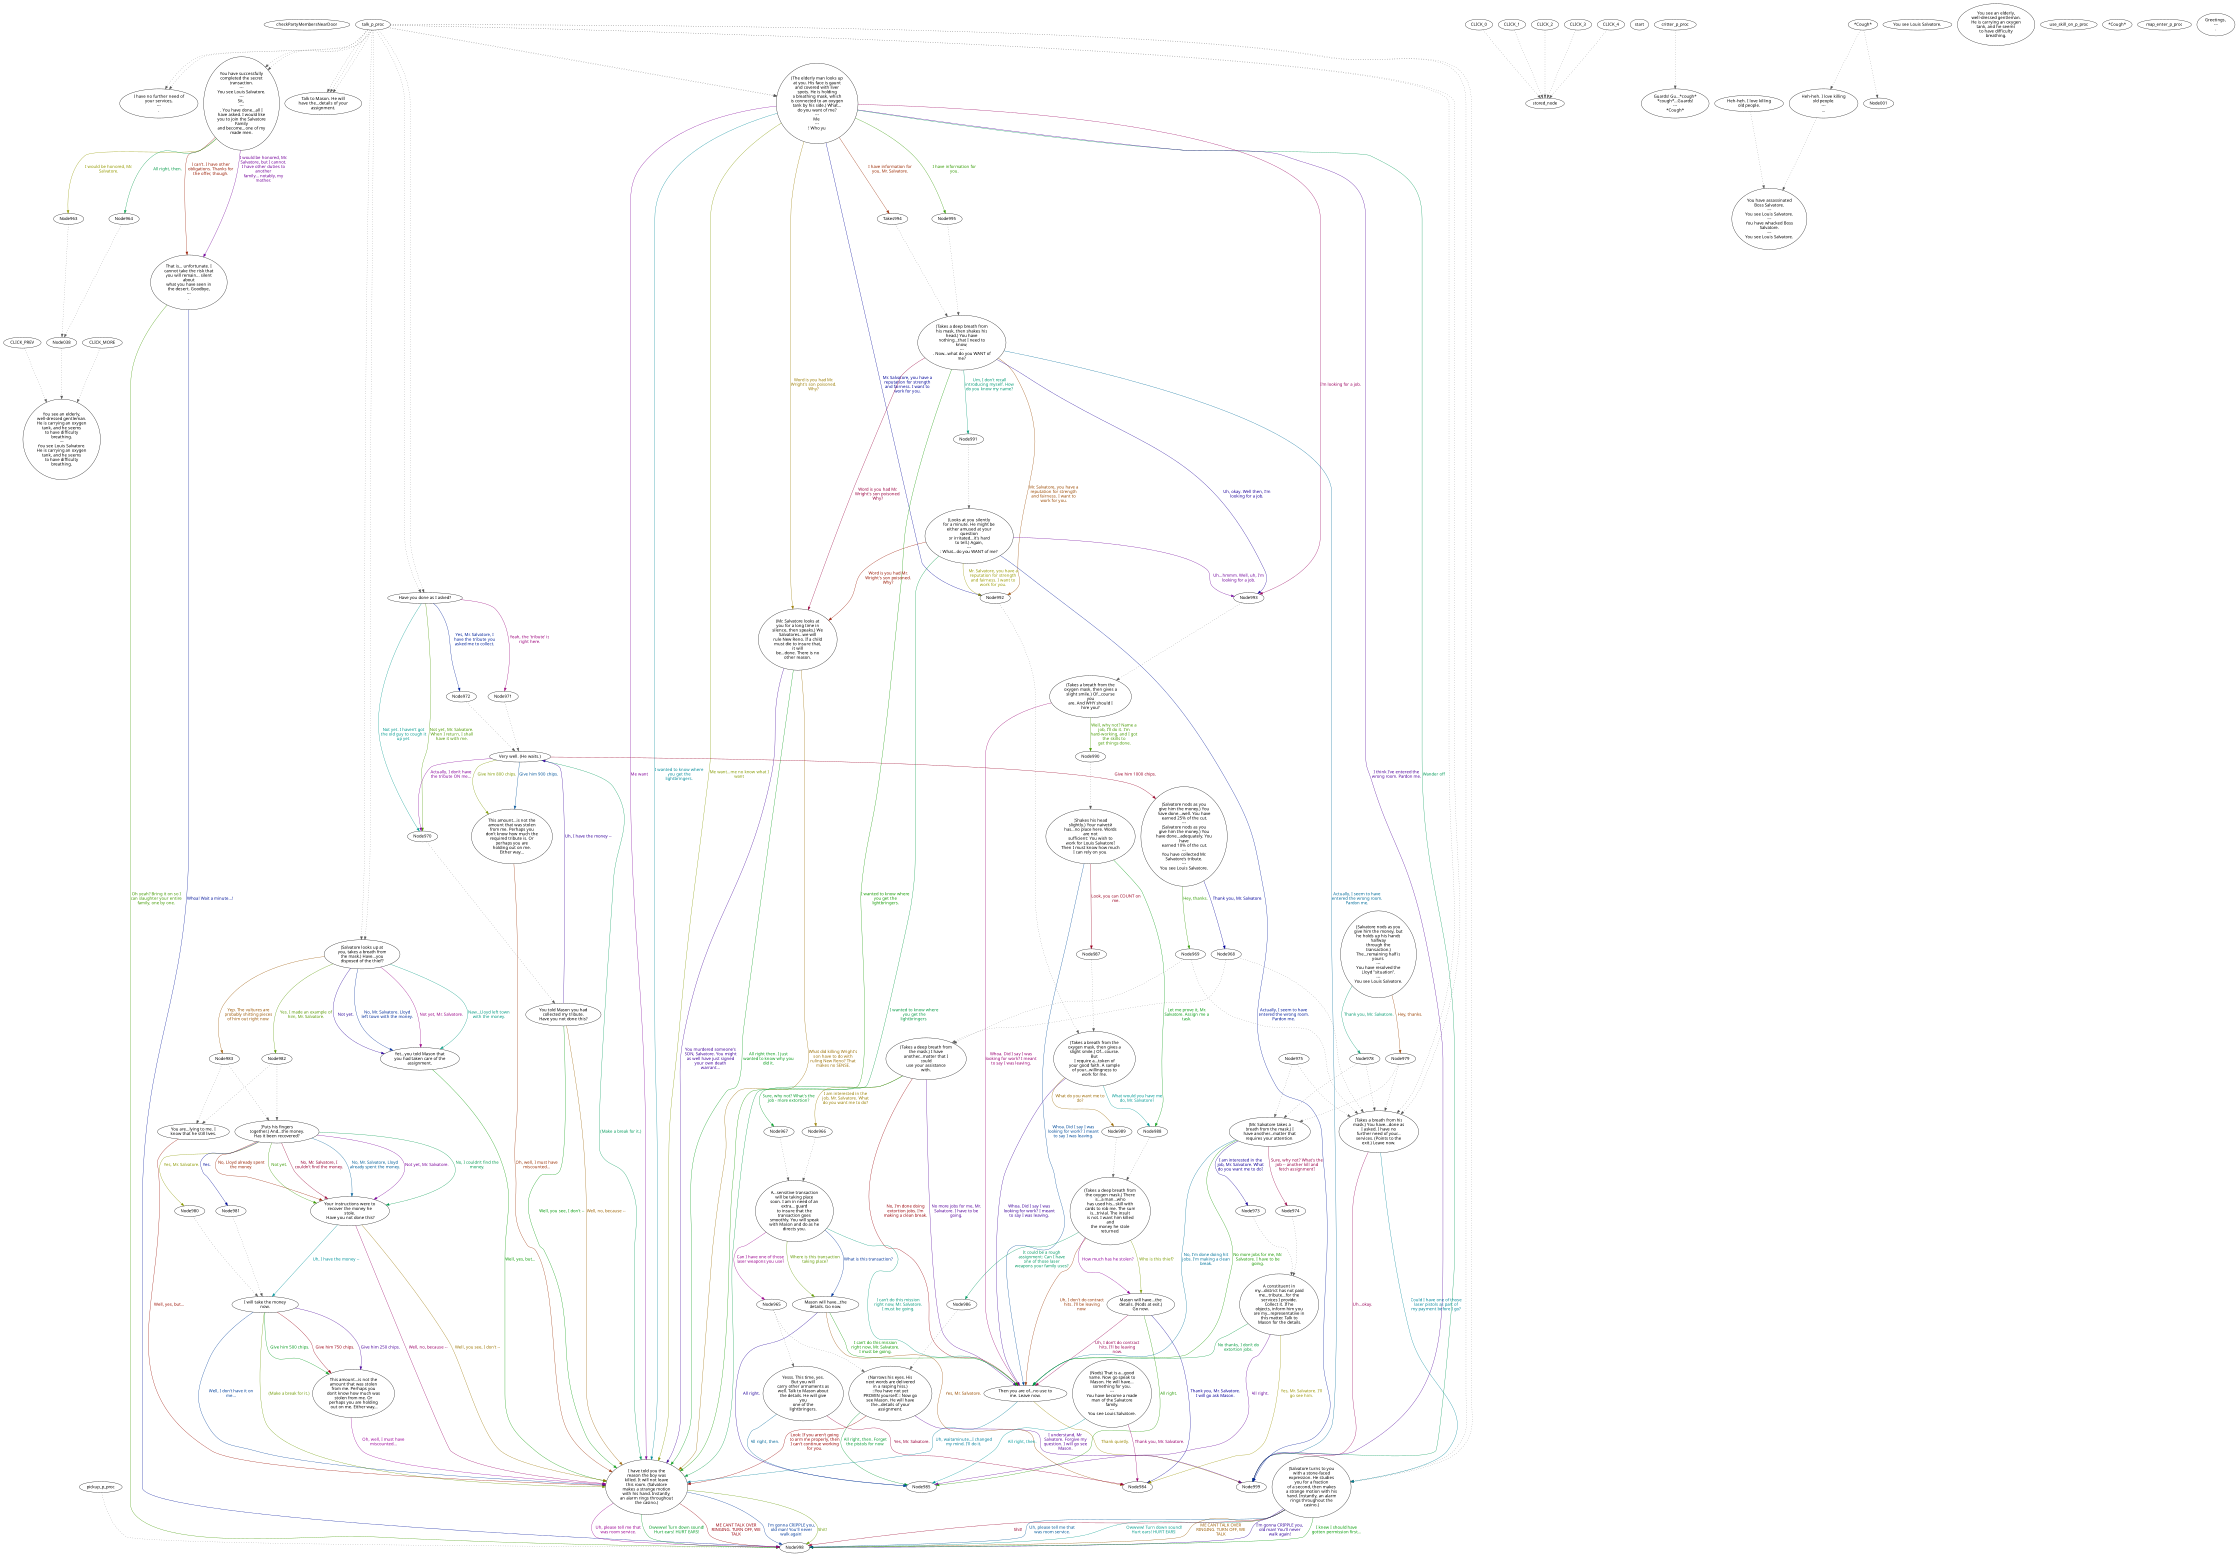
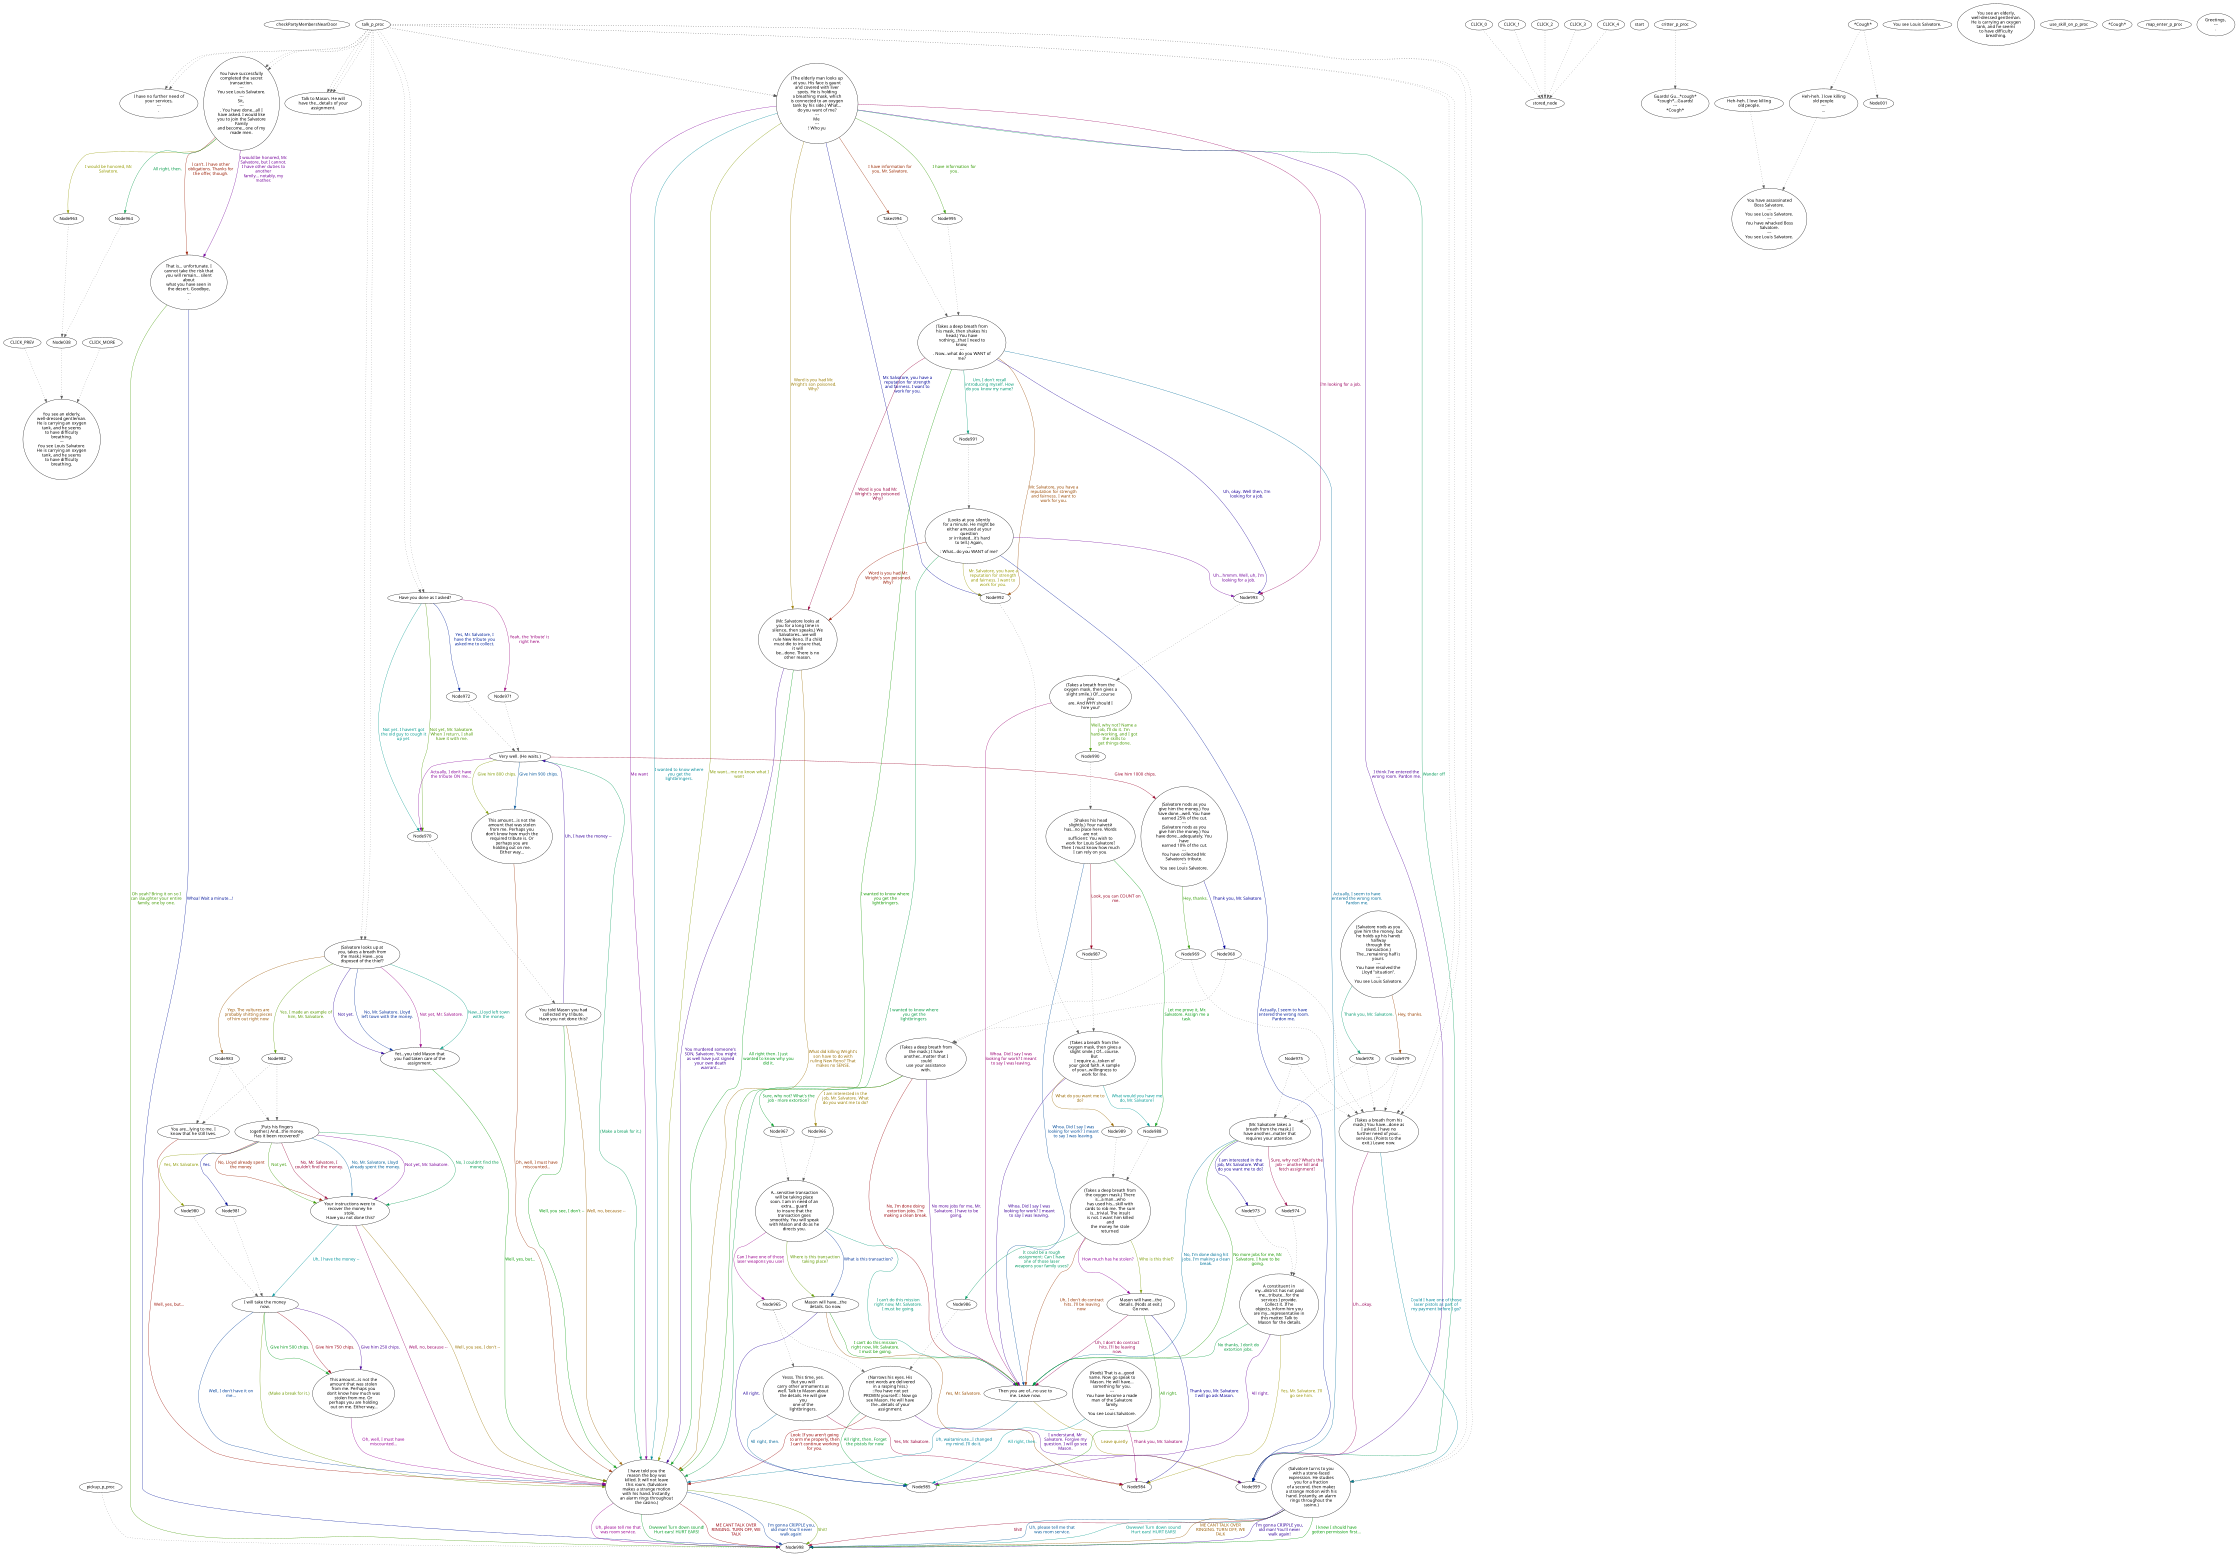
edge "Then you are of…no use to me. Leave now." -> "Node999": label "Thank quietly." -> "Leave quietly."
